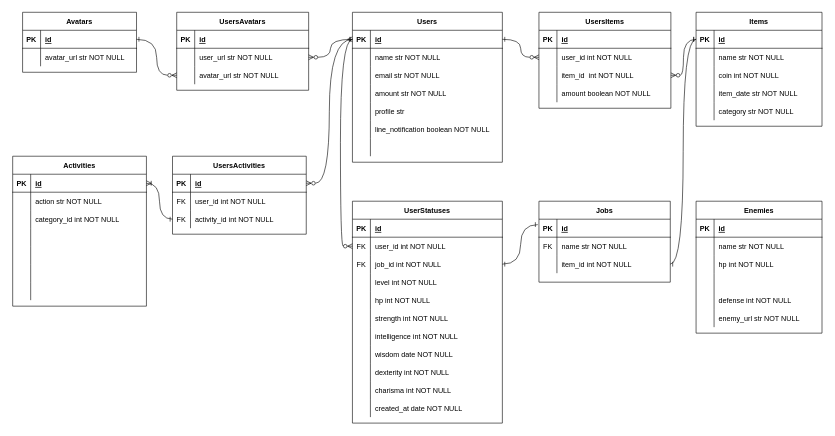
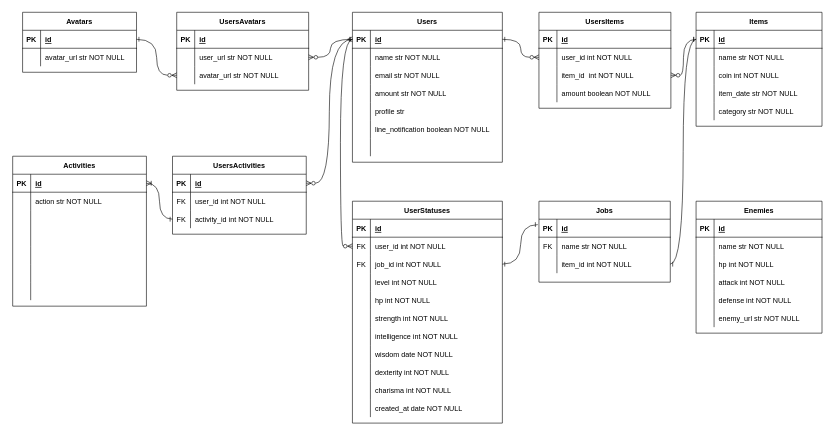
node "category_id int NOT NULL": removed
node "attack int NOT NULL": added
